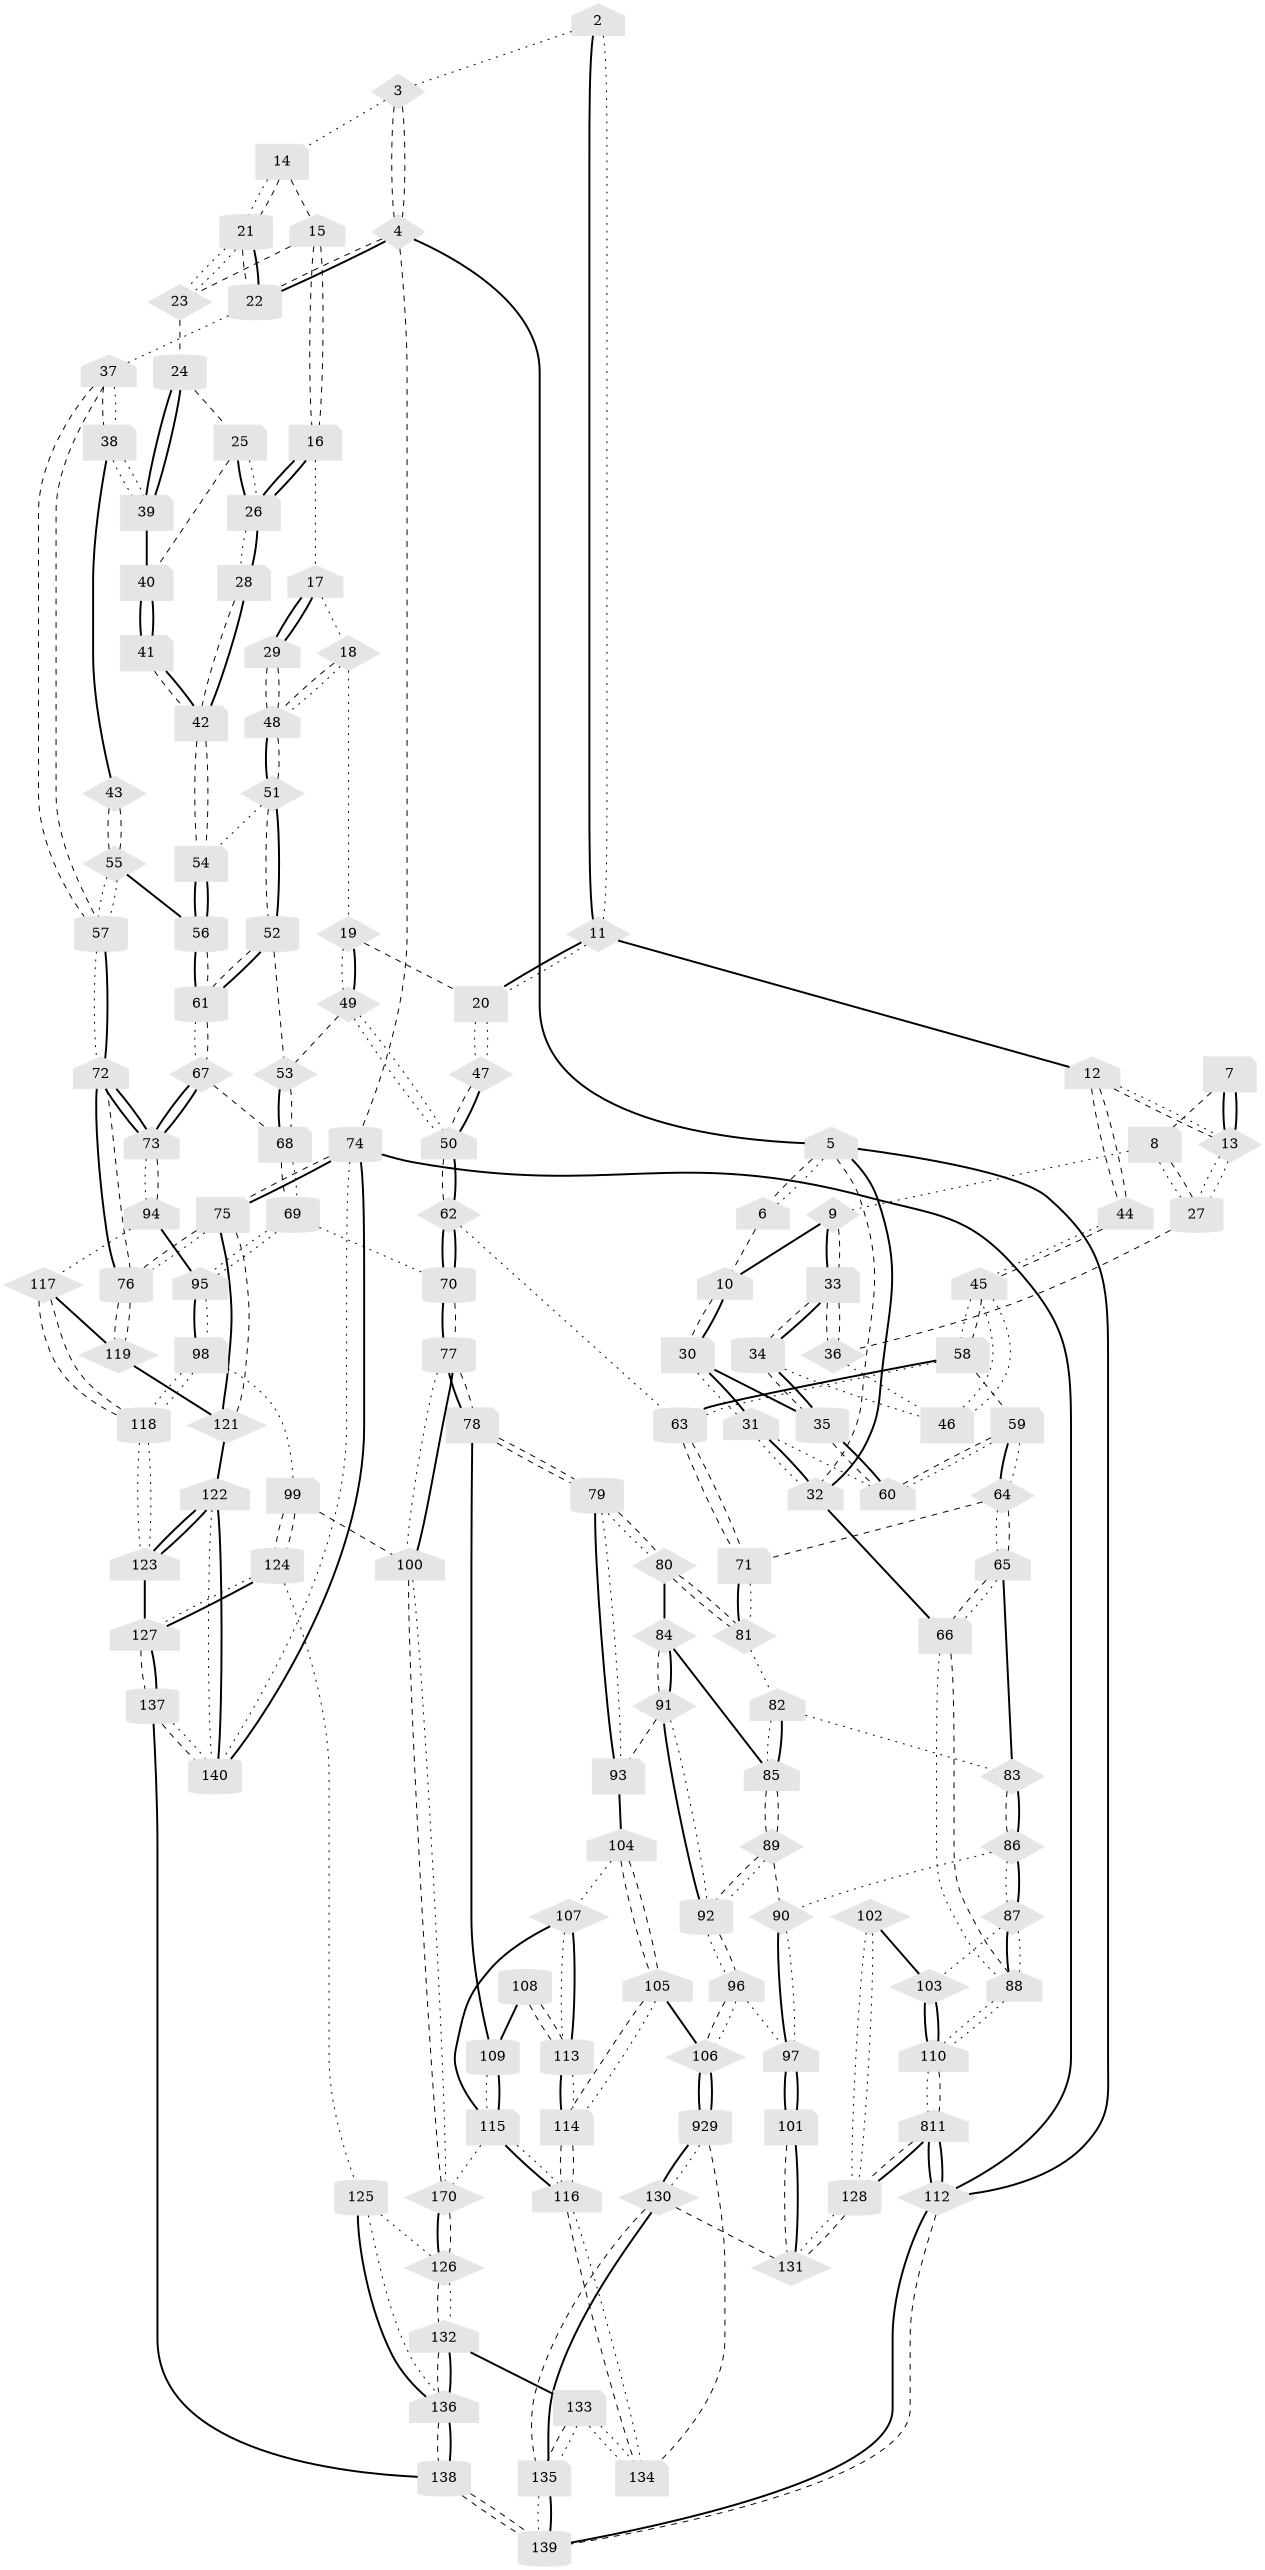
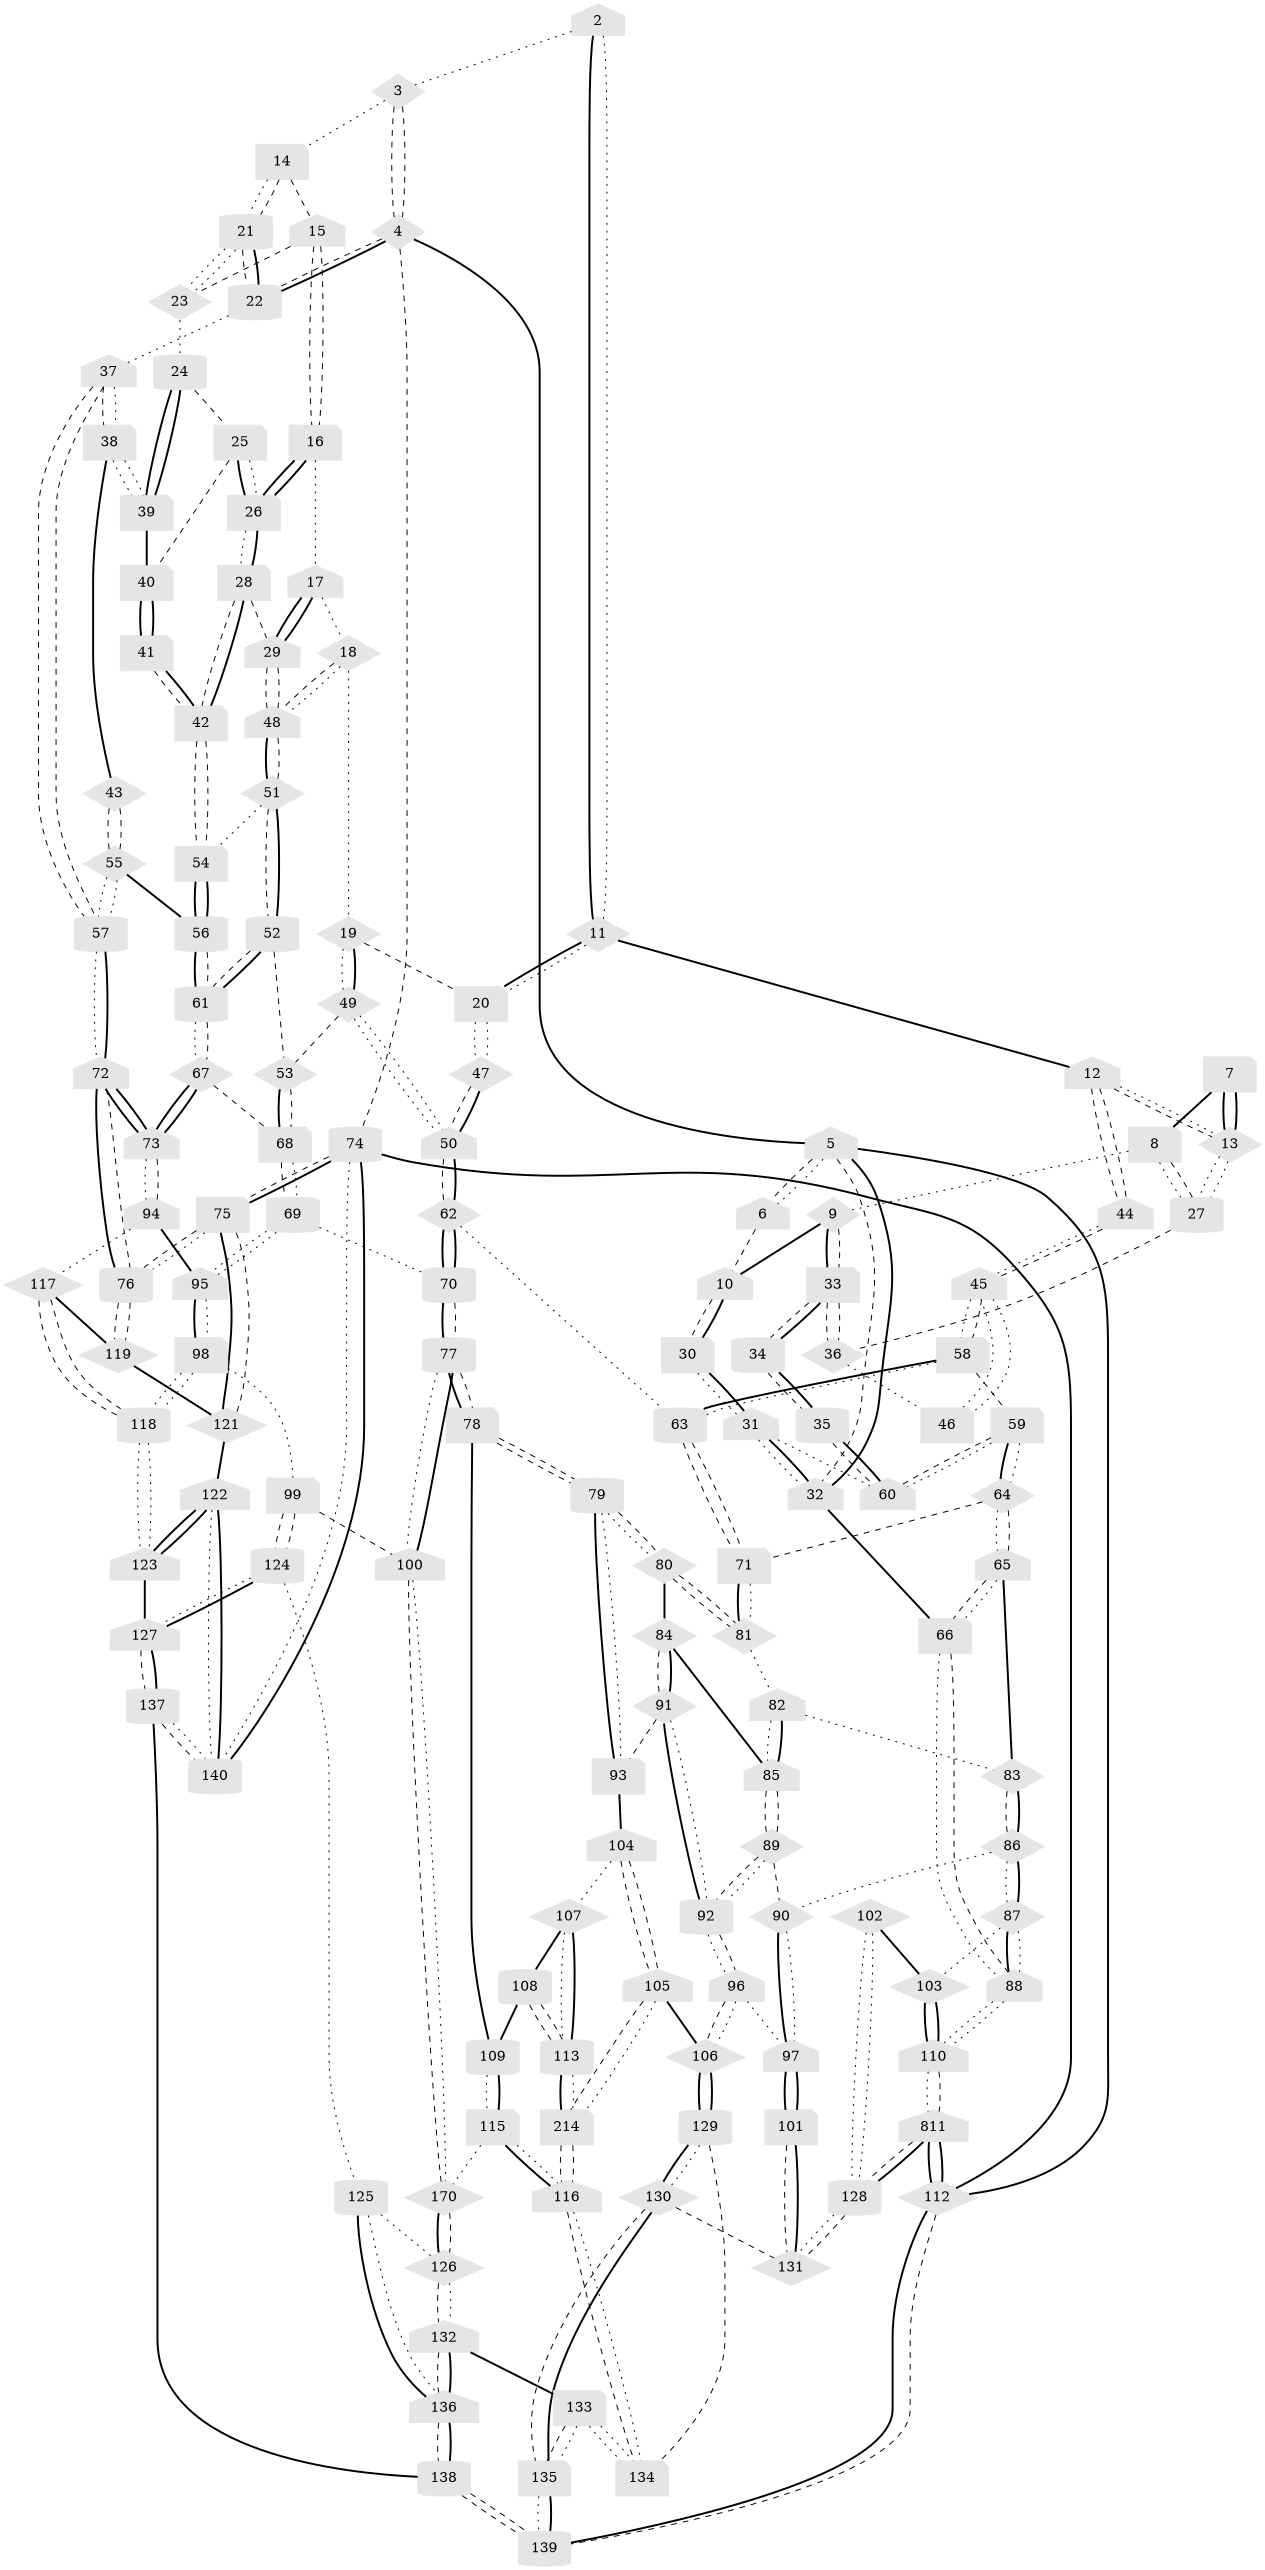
edge "23" -- "24": style dashed -> dotted
edge "28" -- "29": added
edge "7" -- "8": style dashed -> bold
edge "30" -- "35": removed
edge "34" -- "46": removed
edge "107" -- "115": now "107" -- "108"
node "114": label "114" -> "214"
node "929": label "929" -> "129"
